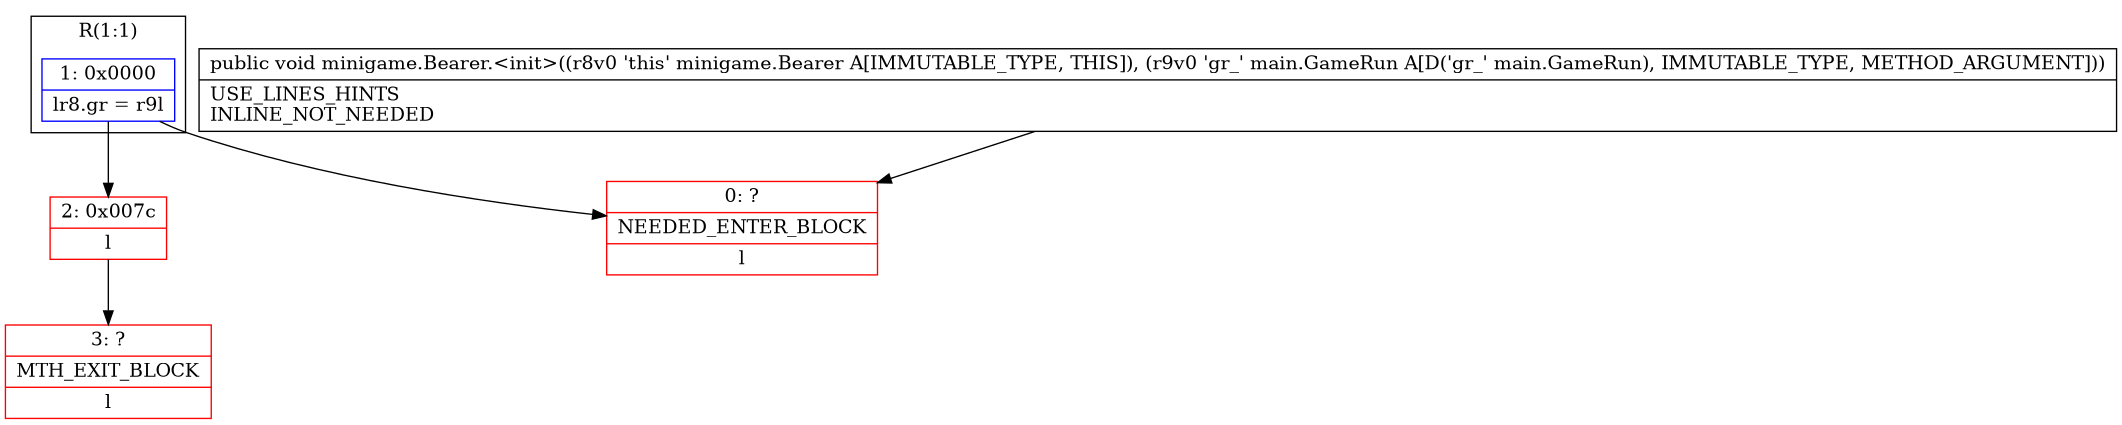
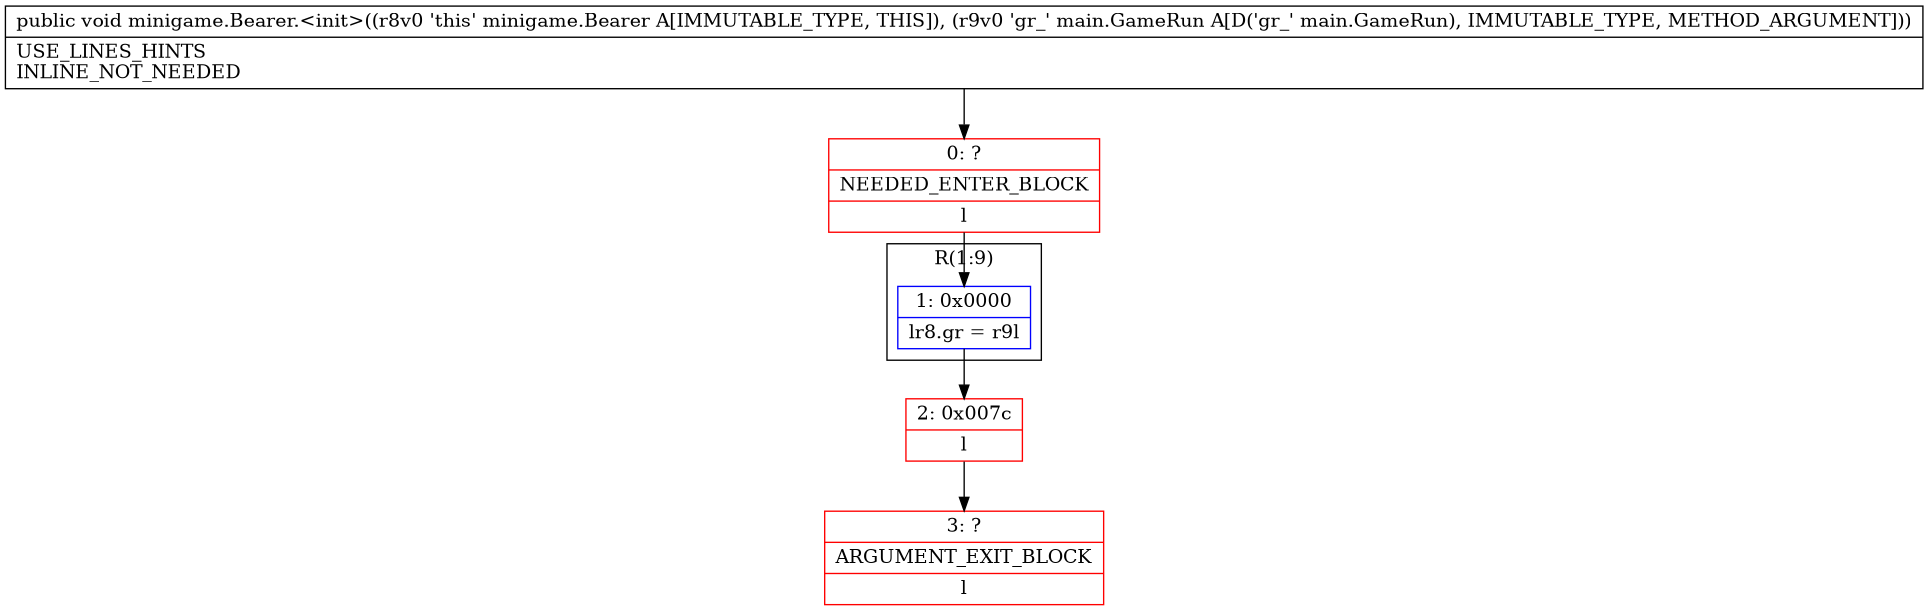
cluster "R(1:1)": label "R(1:1)" -> "R(1:9)"
edge "1: 0x0000" -> "0: ?": reversed
node "3: ?": text "MTH_EXIT_BLOCK" -> "ARGUMENT_EXIT_BLOCK"
